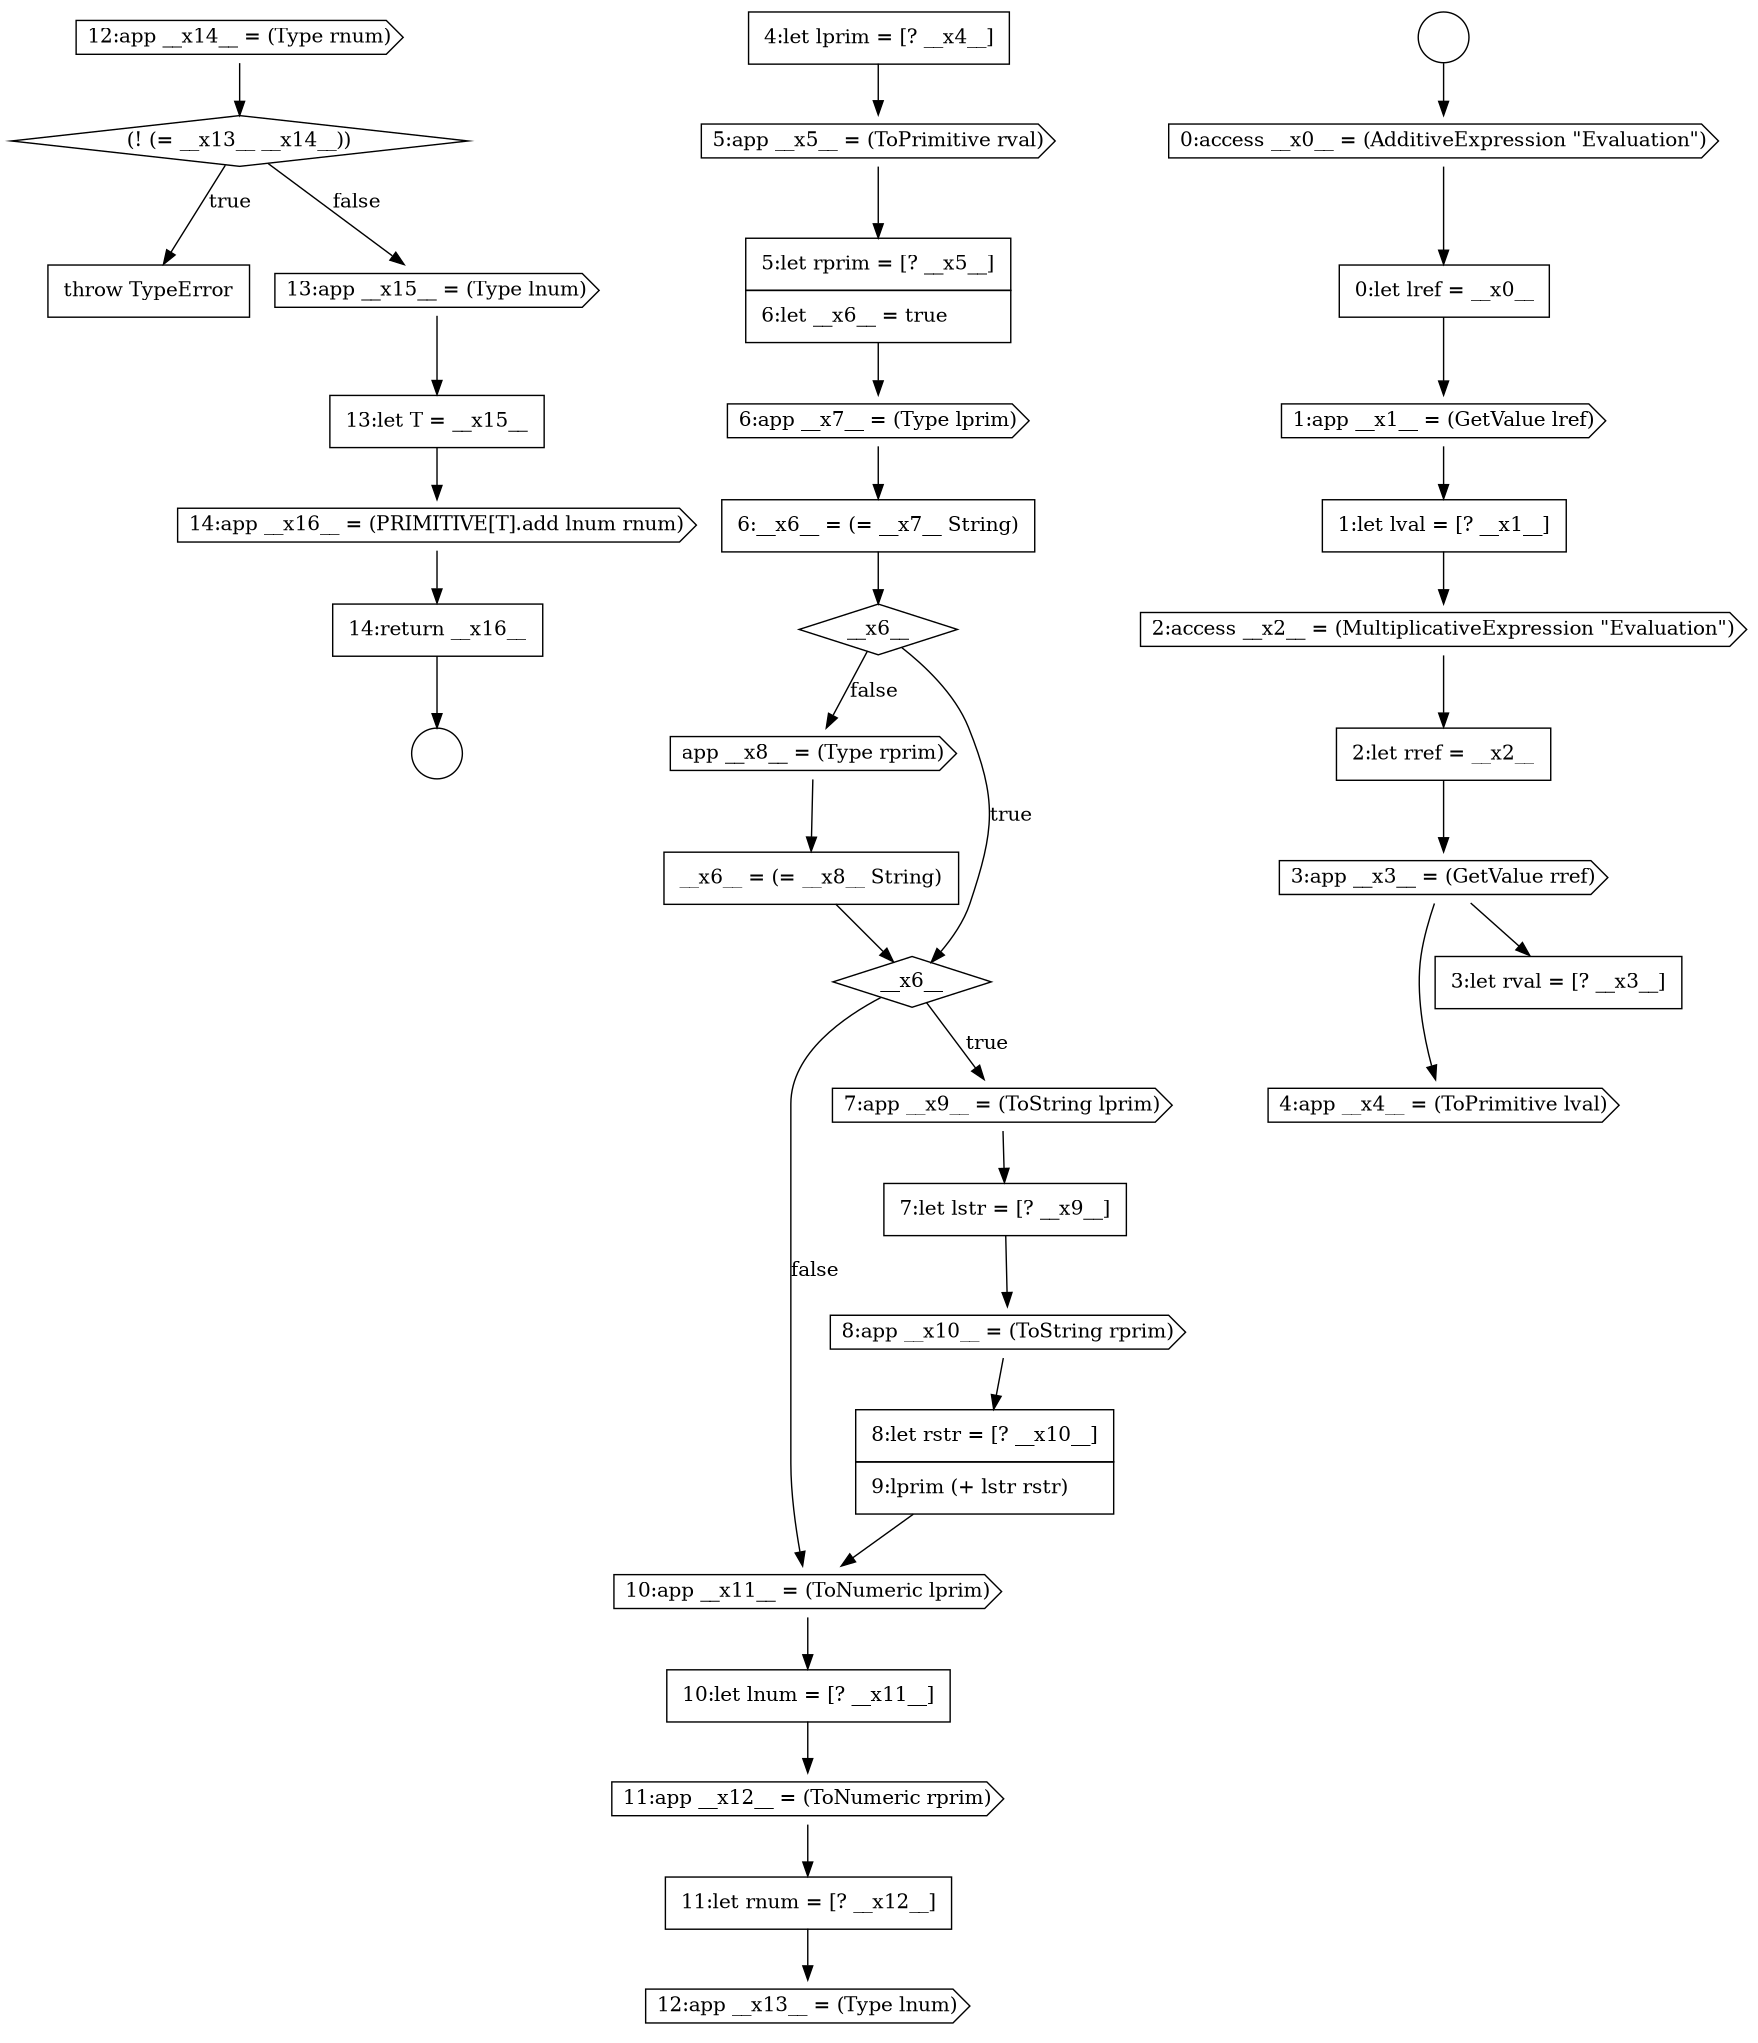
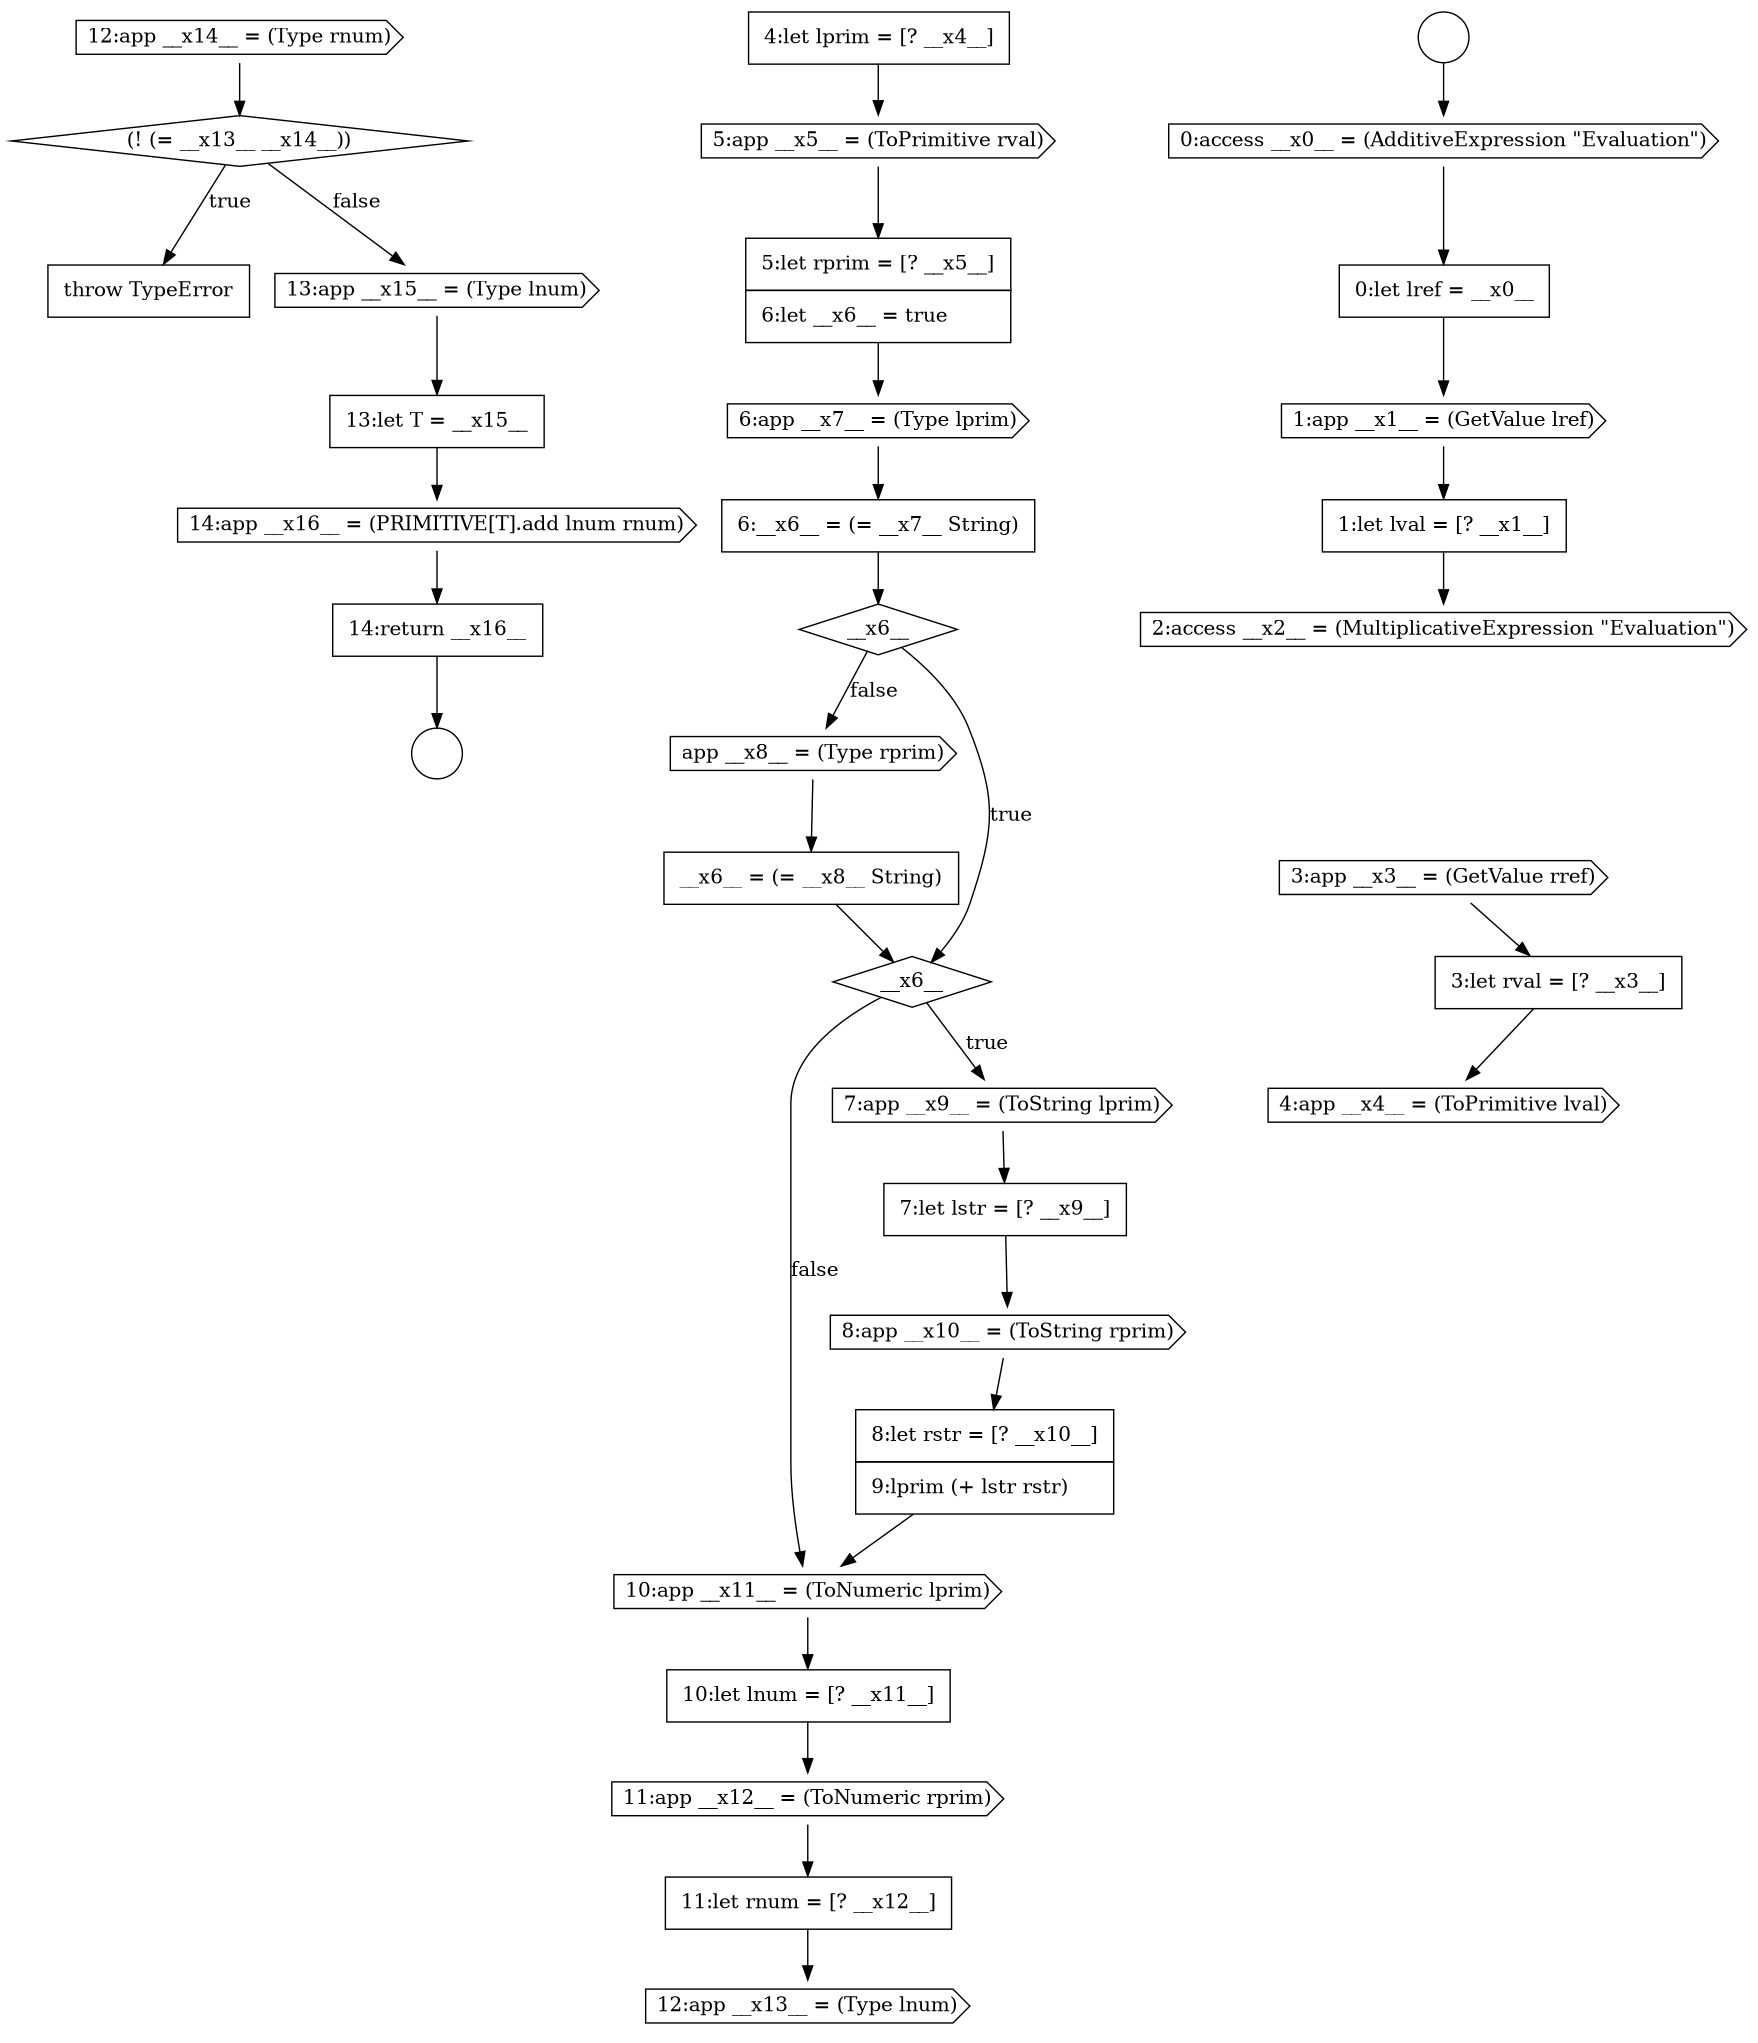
node "2:let rref = __x2__": removed
edge "3:app __x3__ = (GetValue rref)" -> "4:app __x4__ = (ToPrimitive lval)": now "3:let rval = [? __x3__]" -> "4:app __x4__ = (ToPrimitive lval)"
